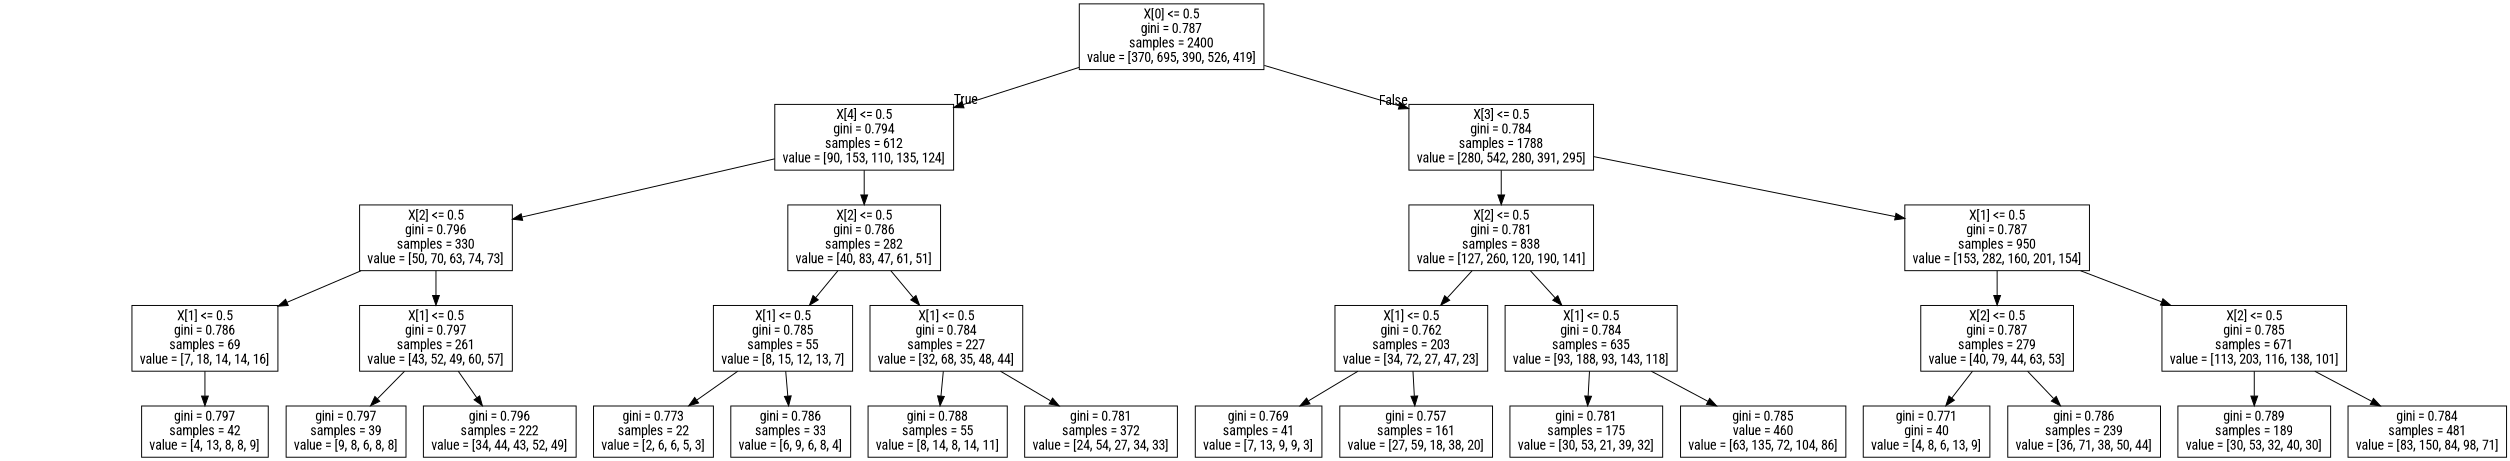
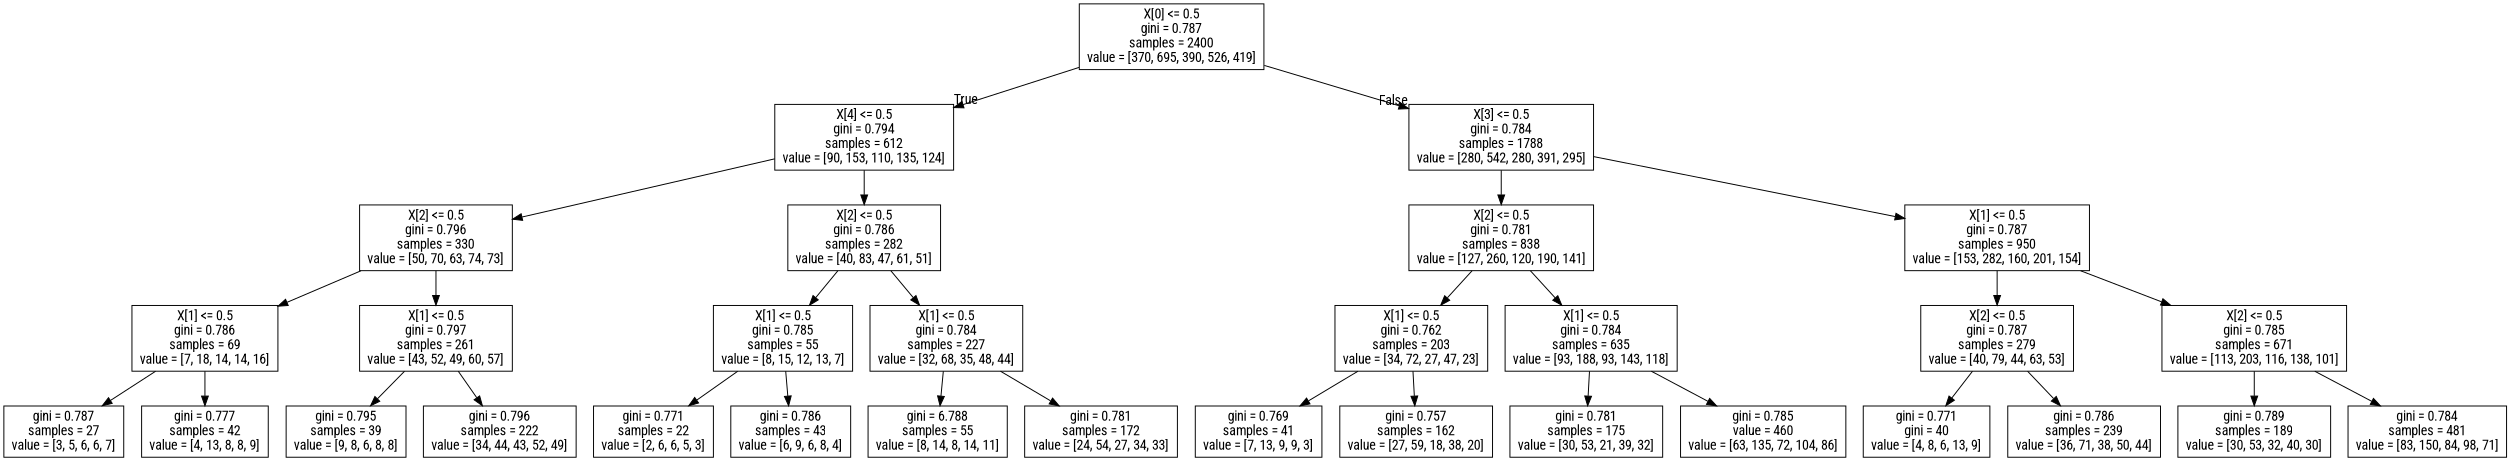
node "gini = 0.787 samples = 27 value = [3, 5, 6, 6, 7]": added
node "gini = 0.797 samples = 42 value = [4, 13, 8, 8, 9]": label "gini = 0.797 samples = 42 value = [4, 13, 8, 8, 9]" -> "gini = 0.777 samples = 42 value = [4, 13, 8, 8, 9]"
node "gini = 0.797 samples = 39 value = [9, 8, 6, 8, 8]": label "gini = 0.797 samples = 39 value = [9, 8, 6, 8, 8]" -> "gini = 0.795 samples = 39 value = [9, 8, 6, 8, 8]"
node "gini = 0.773 samples = 22 value = [2, 6, 6, 5, 3]": label "gini = 0.773 samples = 22 value = [2, 6, 6, 5, 3]" -> "gini = 0.771 samples = 22 value = [2, 6, 6, 5, 3]"
node "gini = 0.786 samples = 33 value = [6, 9, 6, 8, 4]": label "gini = 0.786 samples = 33 value = [6, 9, 6, 8, 4]" -> "gini = 0.786 samples = 43 value = [6, 9, 6, 8, 4]"
node "gini = 0.788 samples = 55 value = [8, 14, 8, 14, 11]": label "gini = 0.788 samples = 55 value = [8, 14, 8, 14, 11]" -> "gini = 6.788 samples = 55 value = [8, 14, 8, 14, 11]"
node "gini = 0.781 samples = 372 value = [24, 54, 27, 34, 33]": label "gini = 0.781 samples = 372 value = [24, 54, 27, 34, 33]" -> "gini = 0.781 samples = 172 value = [24, 54, 27, 34, 33]"
node "gini = 0.757 samples = 161 value = [27, 59, 18, 38, 20]": label "gini = 0.757 samples = 161 value = [27, 59, 18, 38, 20]" -> "gini = 0.757 samples = 162 value = [27, 59, 18, 38, 20]"
